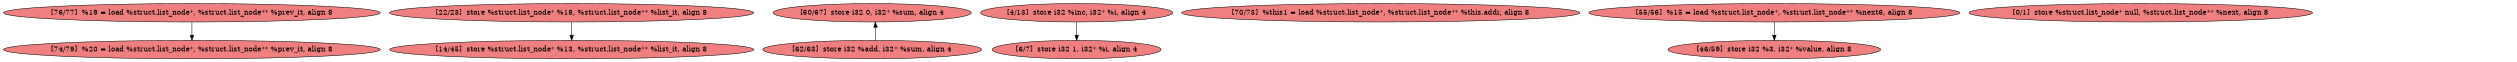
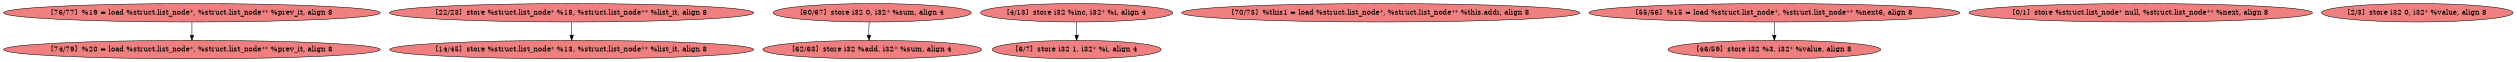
node "[2/3]  store i32 0, i32* %value, align 8": added
edge "[62/63]  store i32 %add, i32* %sum, align 4" -> "[60/67]  store i32 0, i32* %sum, align 4": reversed
